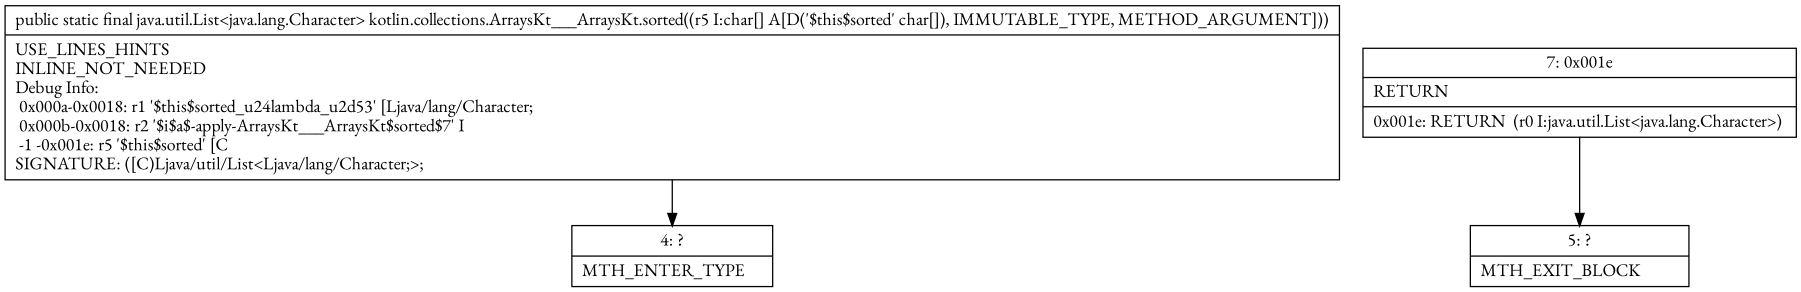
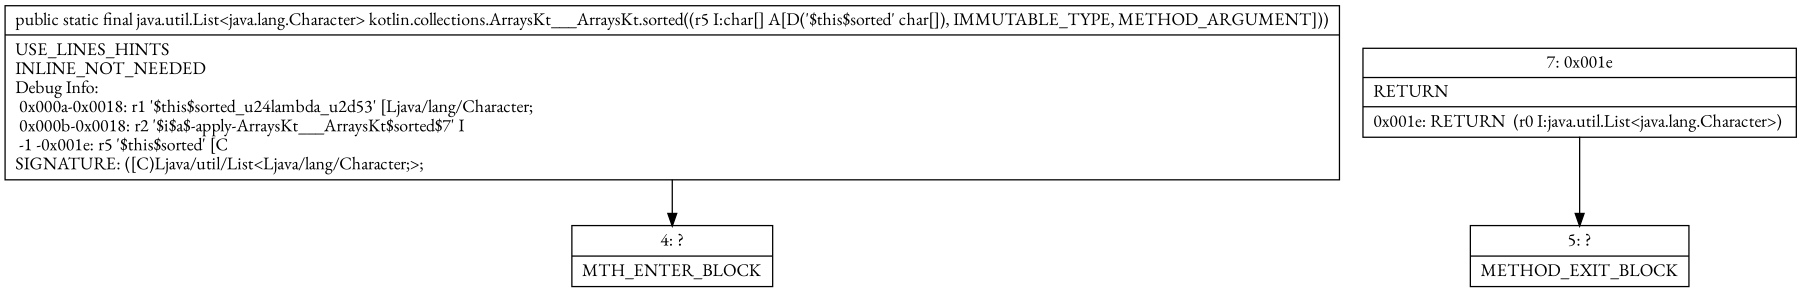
node "4: ?": text "MTH_ENTER_TYPE" -> "MTH_ENTER_BLOCK"
node "5: ?": text "MTH_EXIT_BLOCK" -> "METHOD_EXIT_BLOCK"
